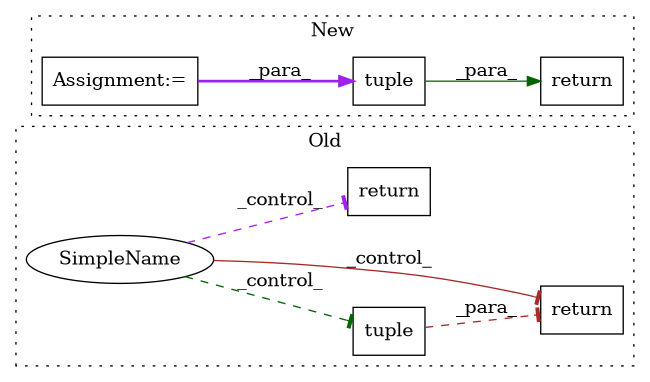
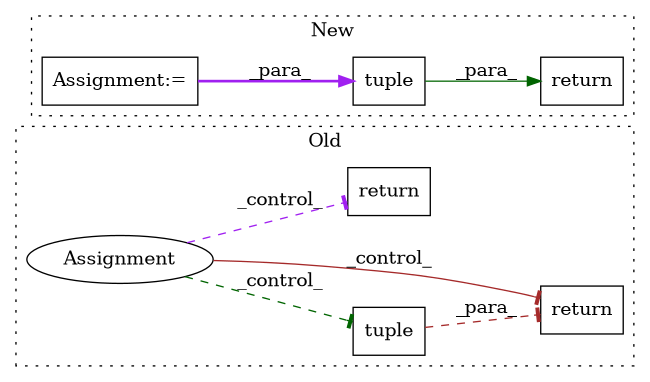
node "SimpleName": label "SimpleName" -> "Assignment"
